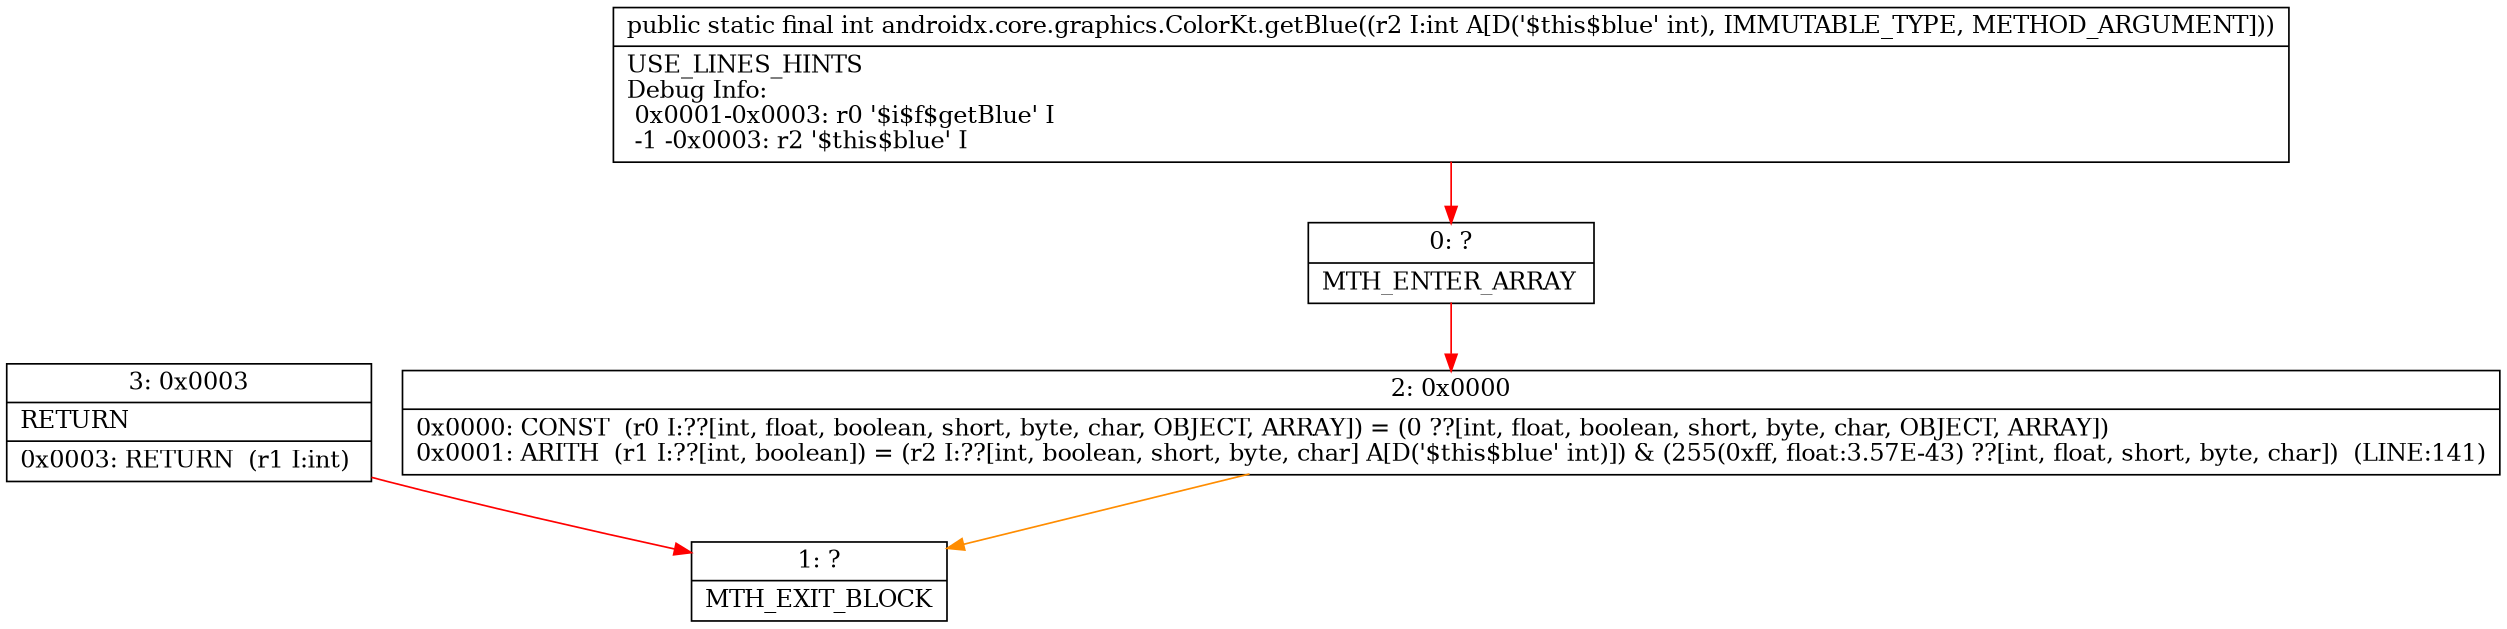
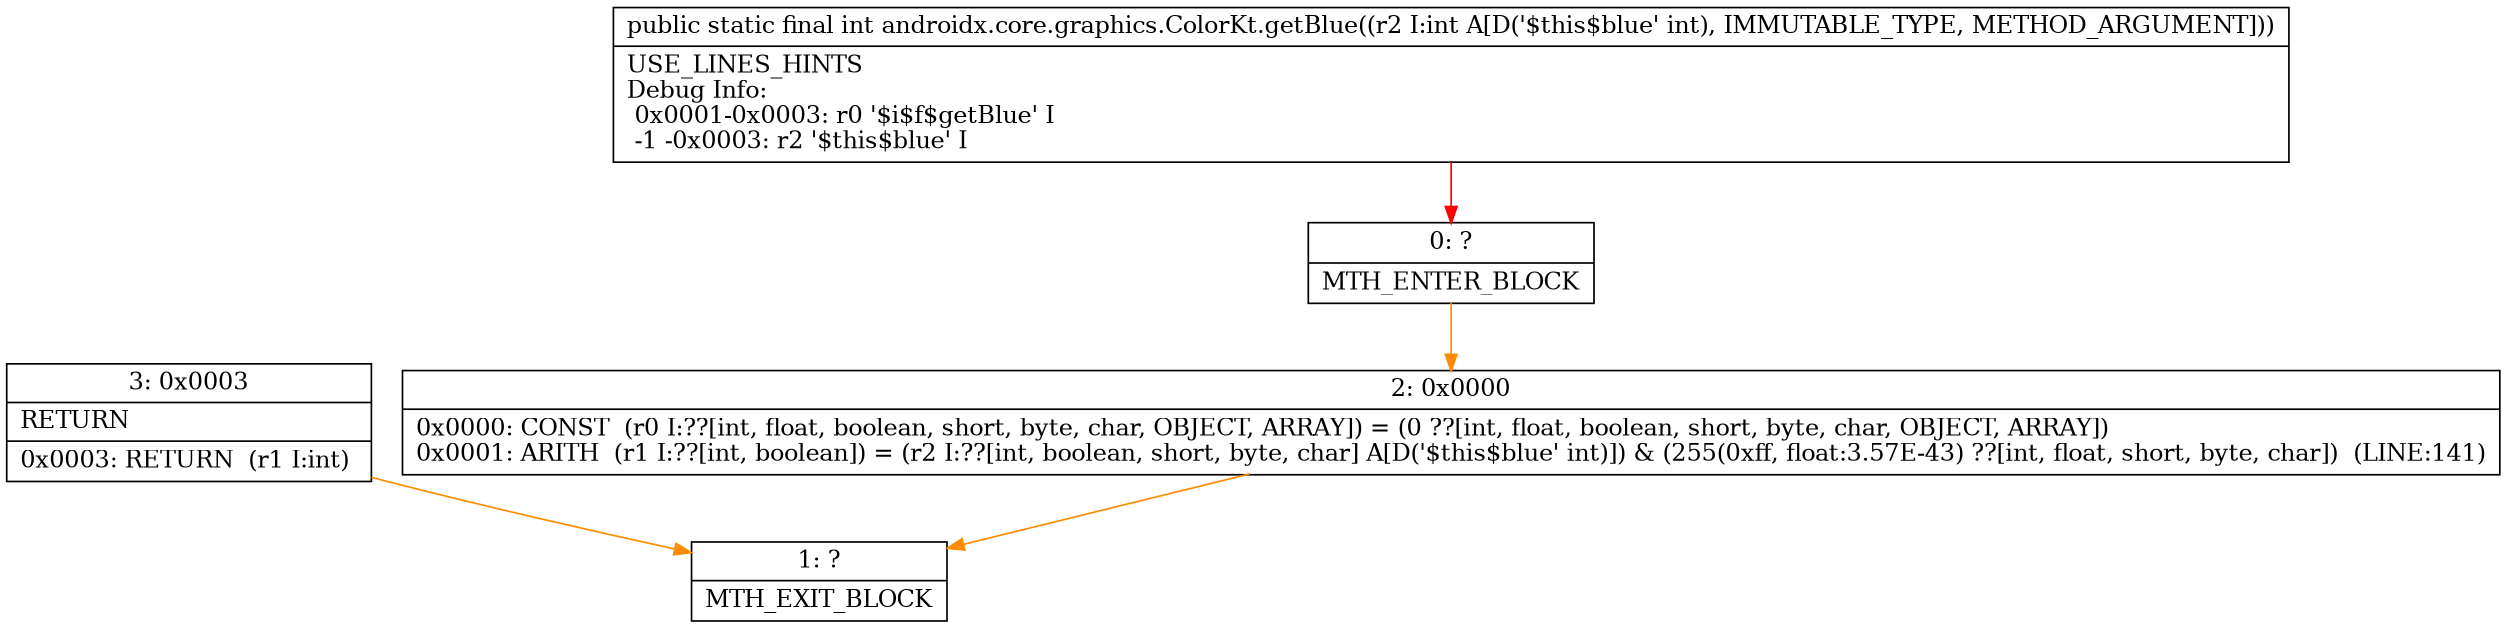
node "0: ?": text "MTH_ENTER_ARRAY" -> "MTH_ENTER_BLOCK"
edge "0: ?" -> "2: 0x0000": color red -> darkorange
edge "3: 0x0003" -> "1: ?": color red -> darkorange
